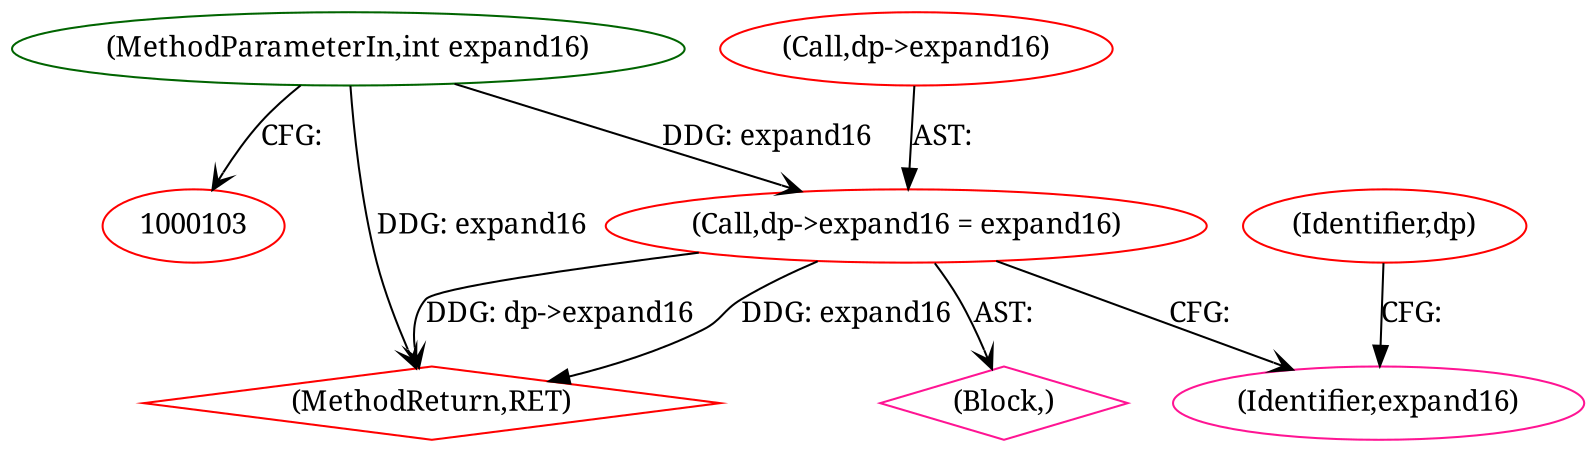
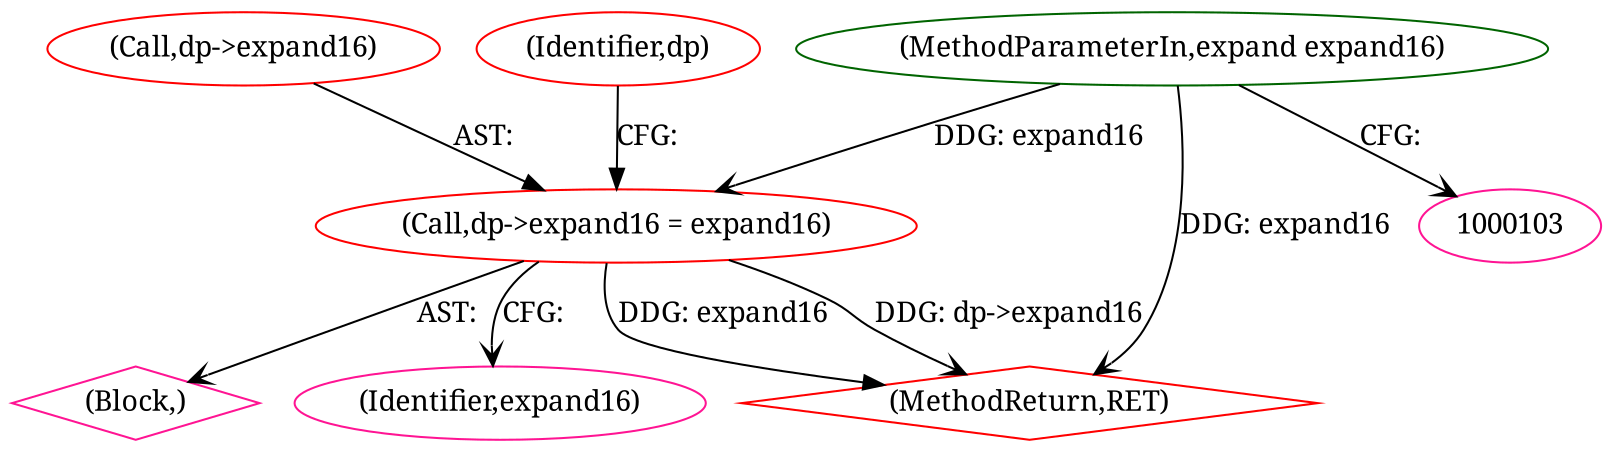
node "(MethodParameterIn,int expand16)": label "(MethodParameterIn,int expand16)" -> "(MethodParameterIn,expand expand16)"
node "1000103": color red -> deeppink
edge "(Identifier,dp)" -> "(Identifier,expand16)": now "(Identifier,dp)" -> "(Call,dp->expand16 = expand16)"
